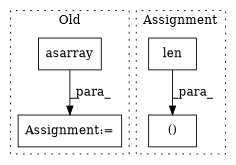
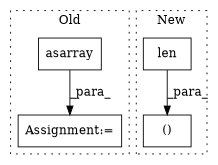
cluster "Assignment": label "Assignment" -> "New"
